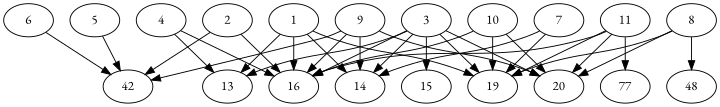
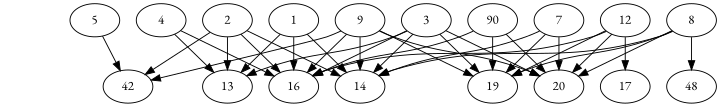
node "6": removed
node "10": label "10" -> "90"
node "11": label "11" -> "12"
edge "2" -> "13": added
edge "7" -> "20": added
edge "2" -> "14": added
edge "1" -> "19": now "9" -> "19"
edge "8" -> "14": added
node "15": removed
node "77": label "77" -> "17"
